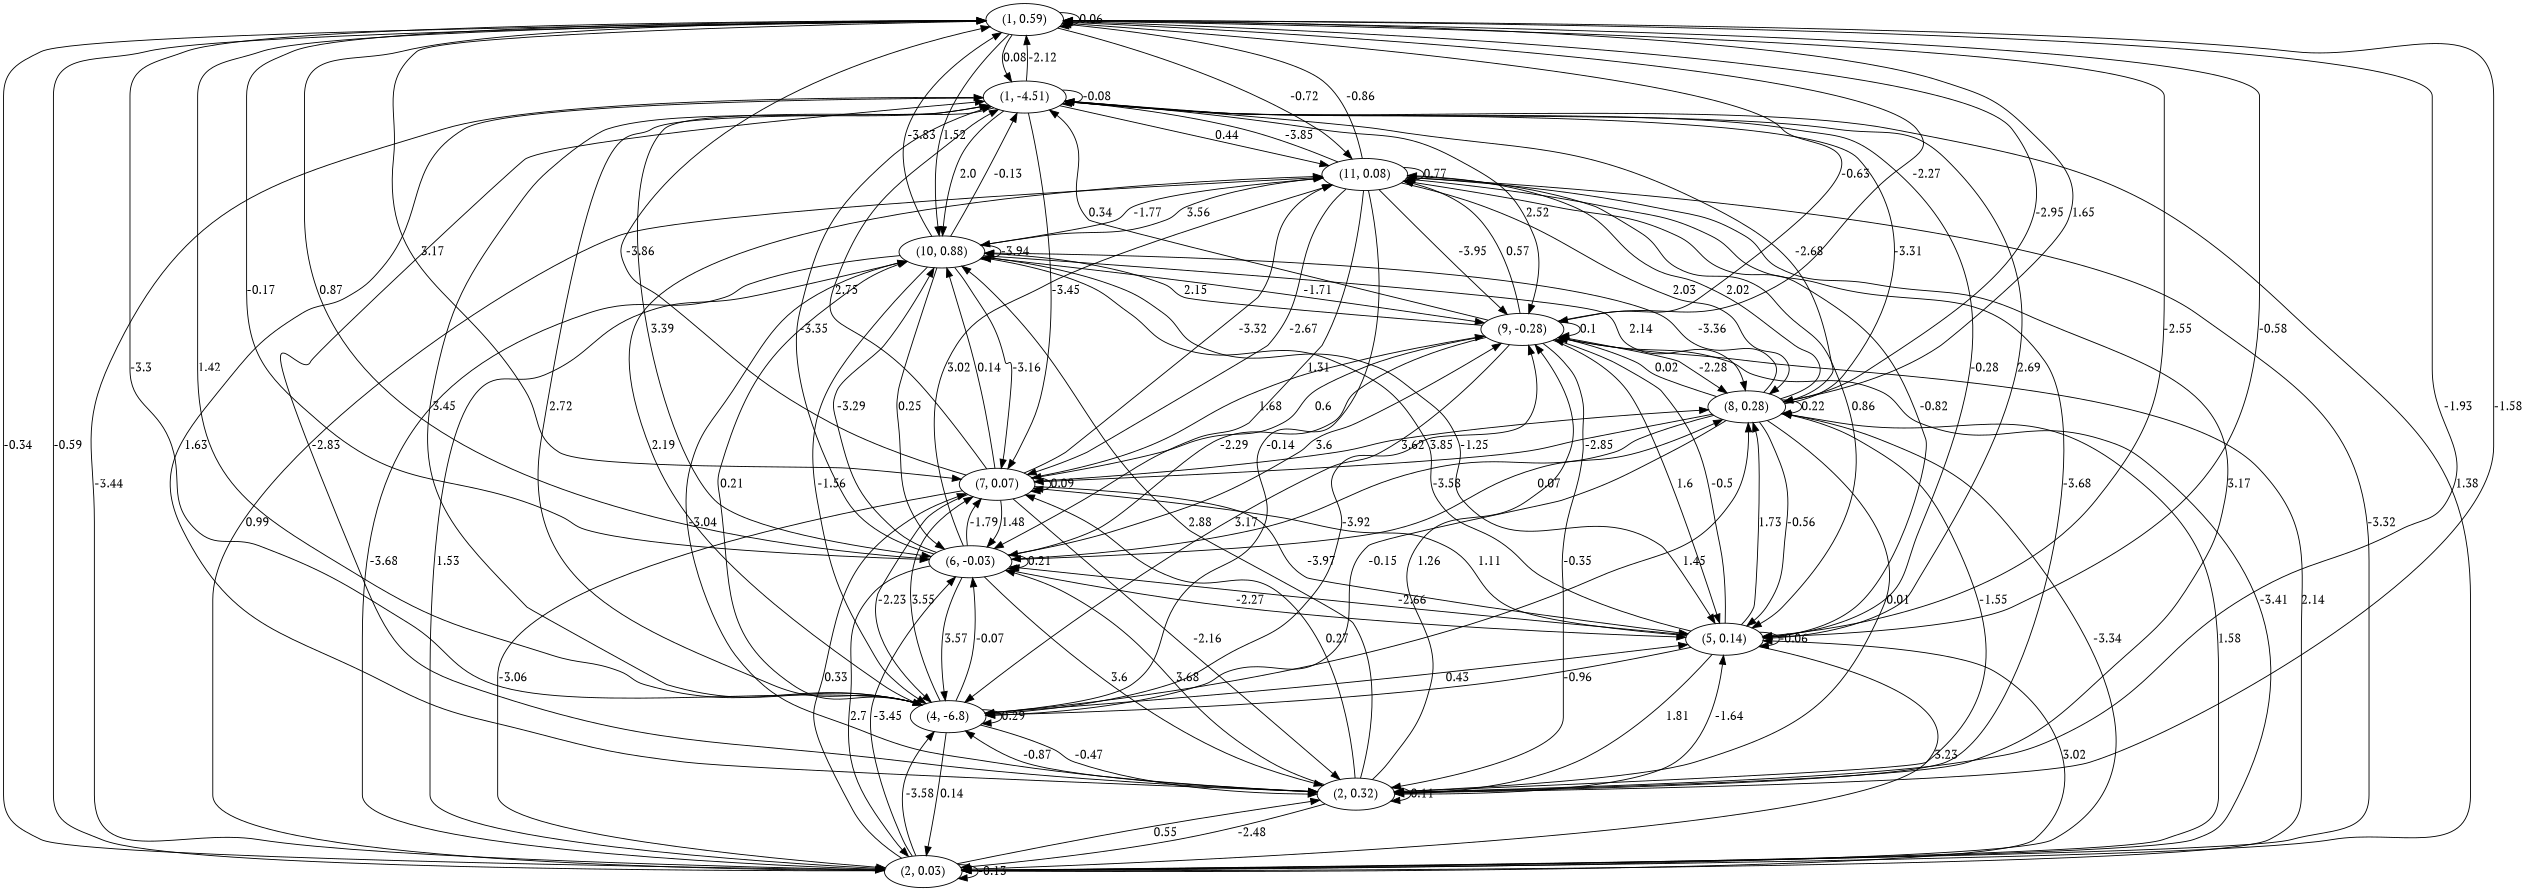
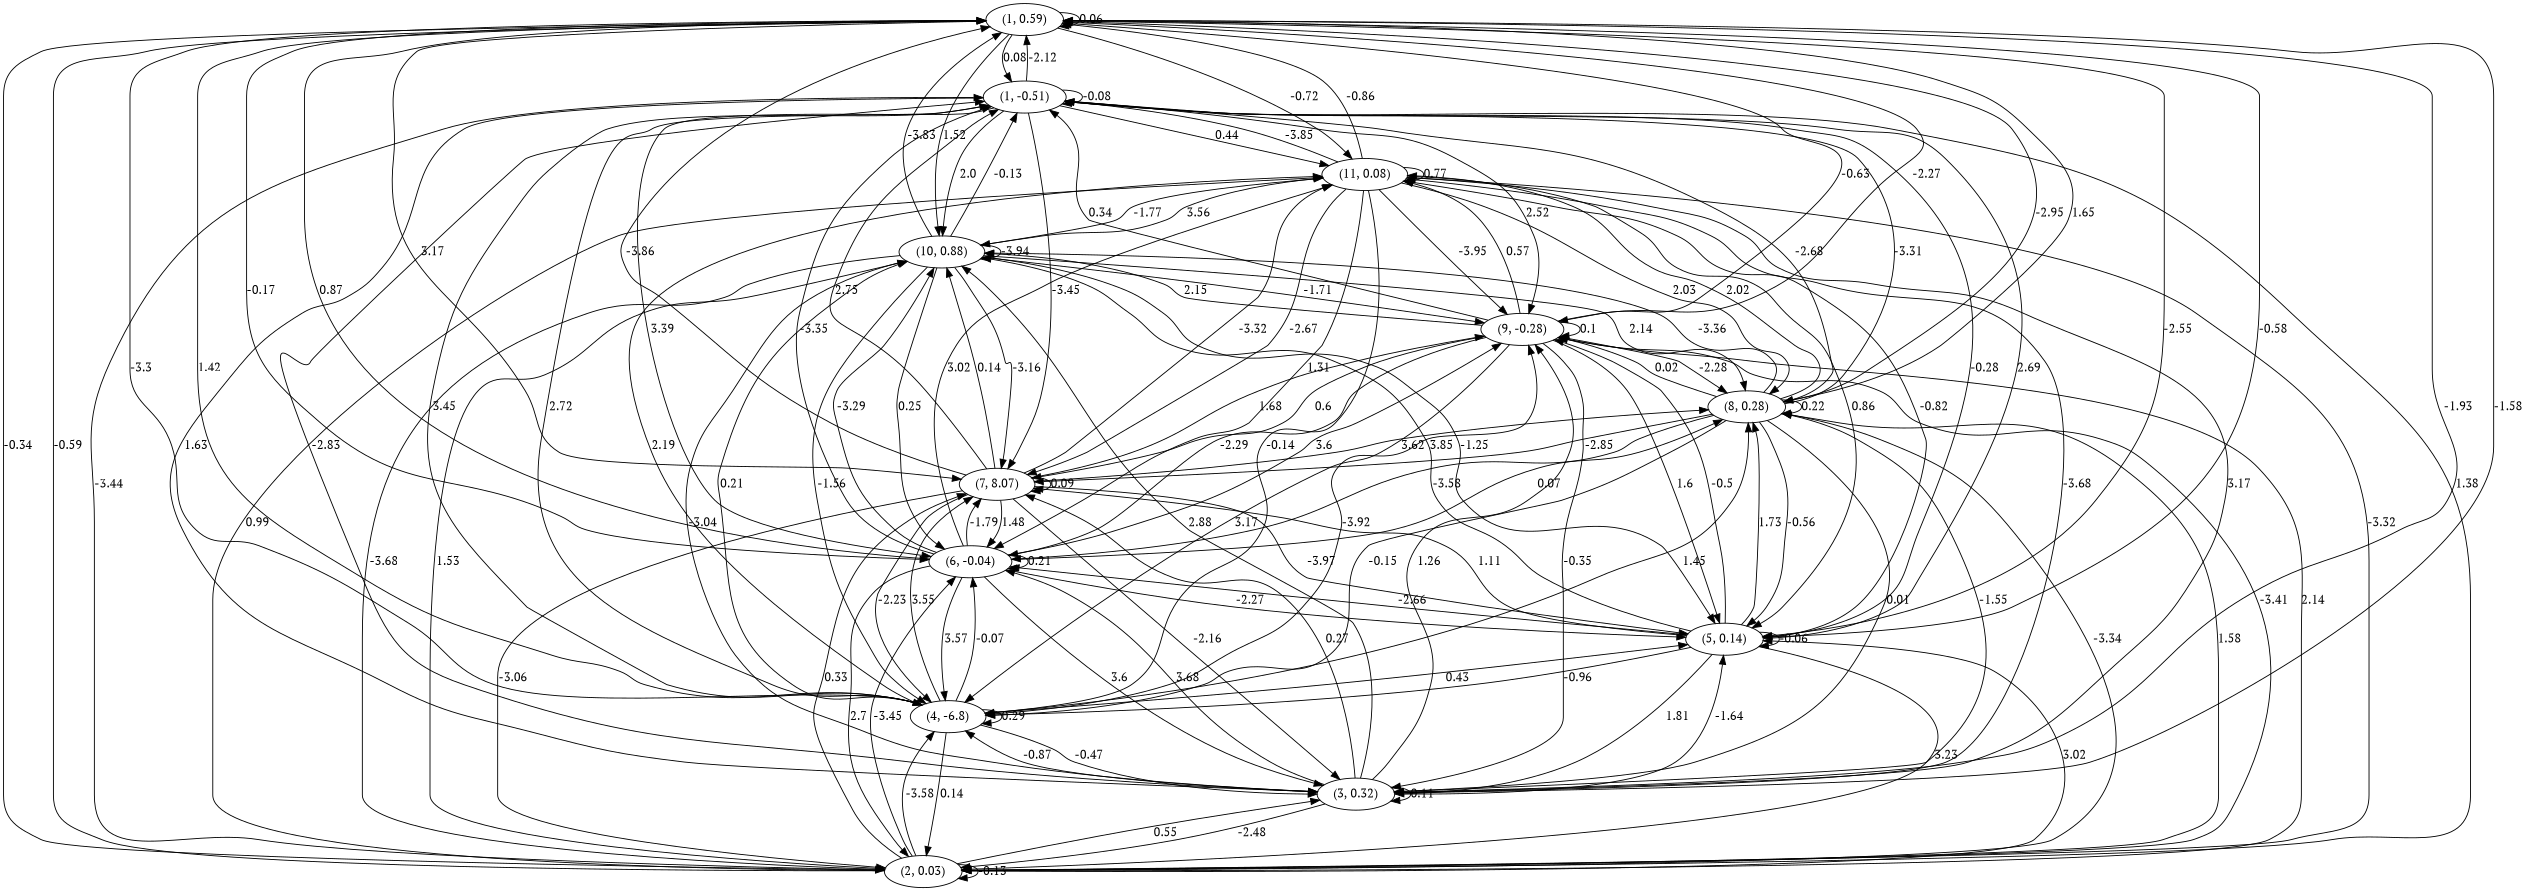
node "(1, -4.51)": label "(1, -4.51)" -> "(1, -0.51)"
node "(7, 0.07)": label "(7, 0.07)" -> "(7, 8.07)"
node "(6, -0.03)": label "(6, -0.03)" -> "(6, -0.04)"
node "(2, 0.32)": label "(2, 0.32)" -> "(3, 0.32)"
